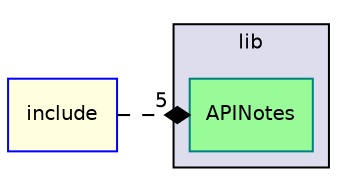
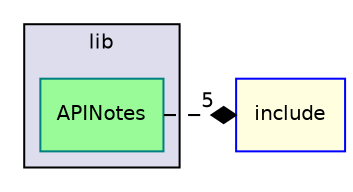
edge "include" -> "APINotes": reversed
